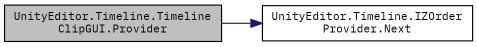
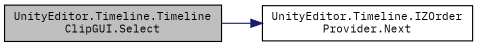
node "UnityEditor.Timeline.Timeline ClipGUI.Provider": label "UnityEditor.Timeline.Timeline ClipGUI.Provider" -> "UnityEditor.Timeline.Timeline ClipGUI.Select"
